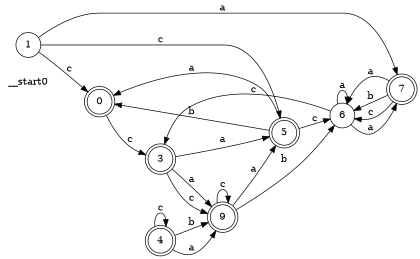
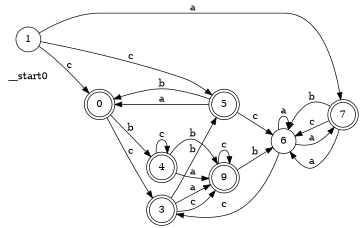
edge "0" -> "4": added, label "b"
edge "3" -> "5": label "a" -> "b"
edge "9" -> "5": removed, label "a"
